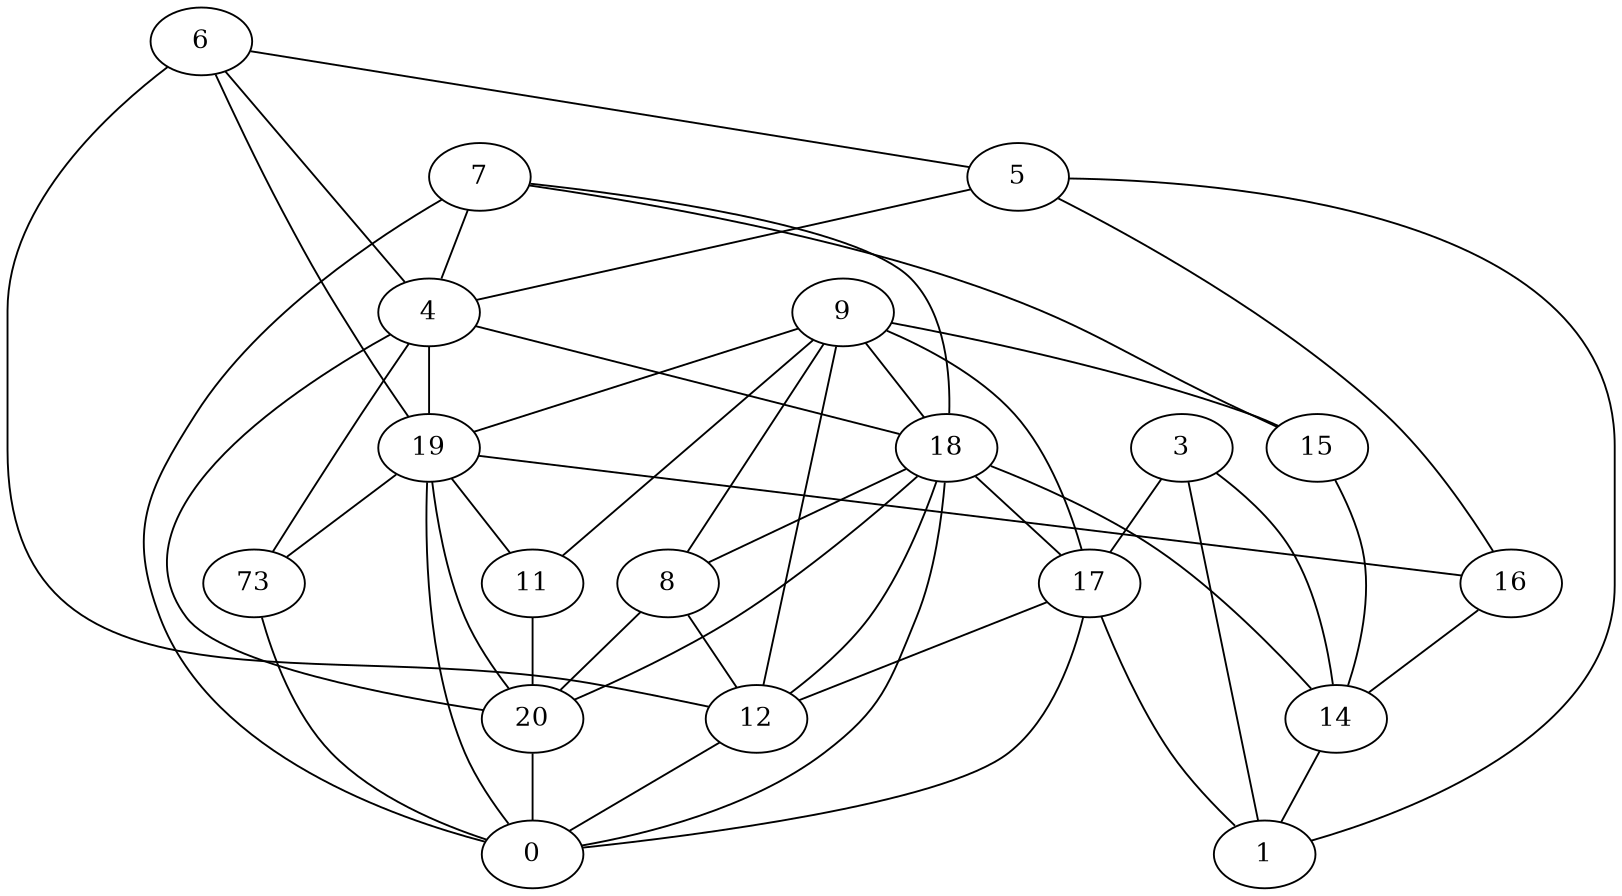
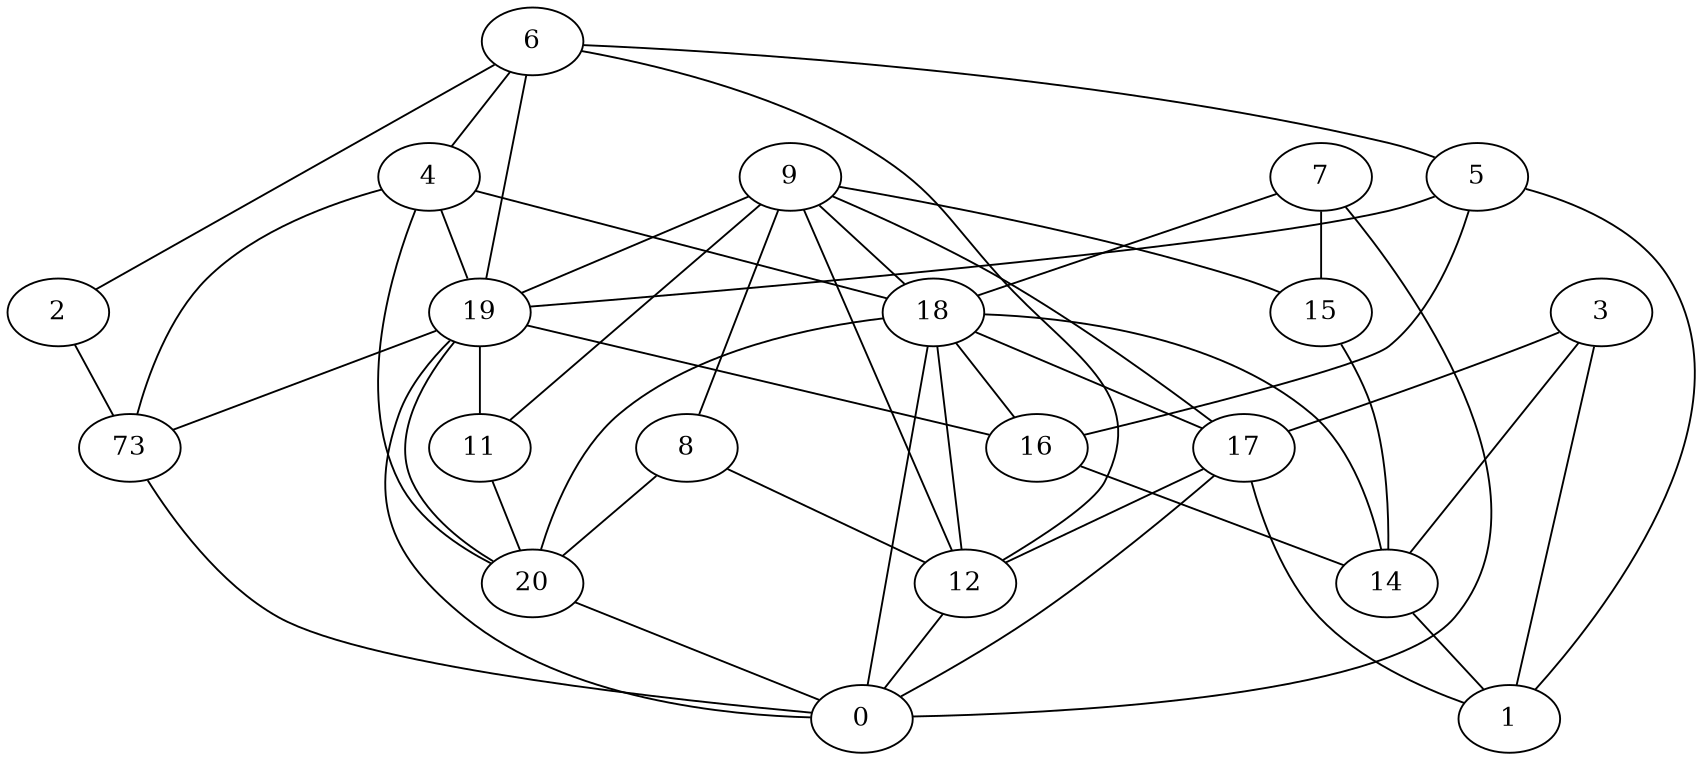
edge "7" -- "4": removed
edge "5" -- "4": now "5" -- "19"
node "2": added
edge "18" -- "8": now "18" -- "16"
